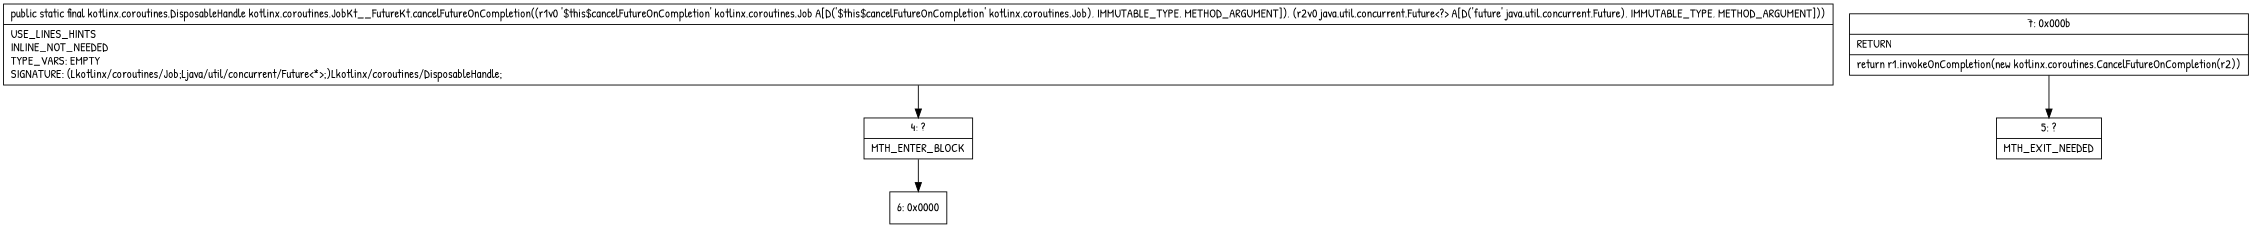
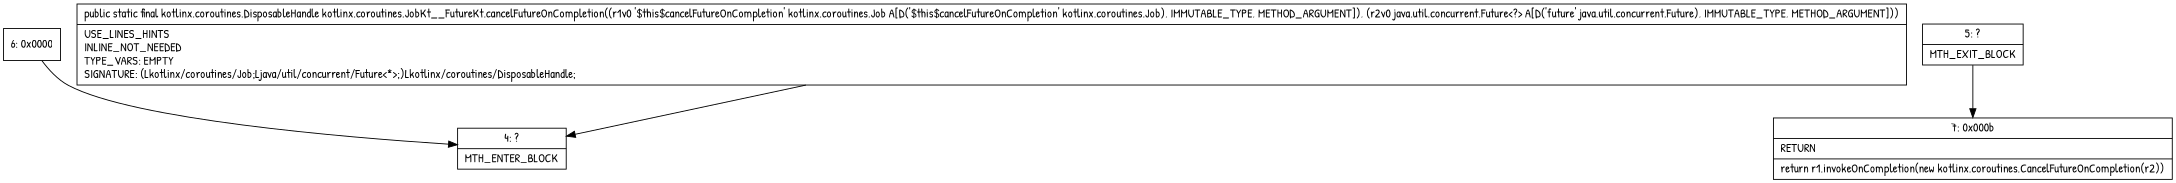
edge "7: 0x000b" -> "5: ?": reversed
node "5: ?": text "MTH_EXIT_NEEDED" -> "MTH_EXIT_BLOCK"
edge "4: ?" -> "6: 0x0000": reversed
